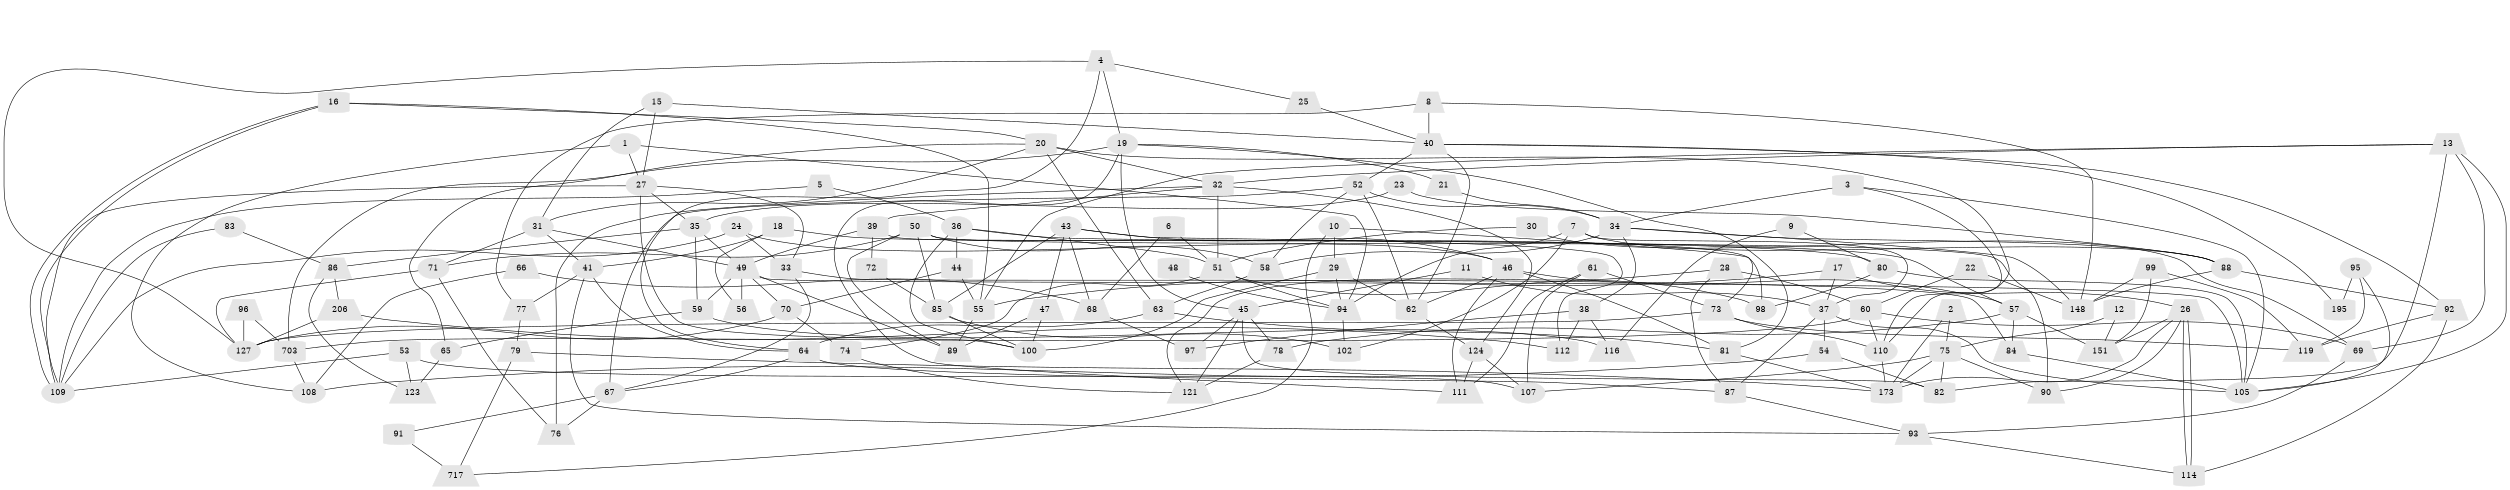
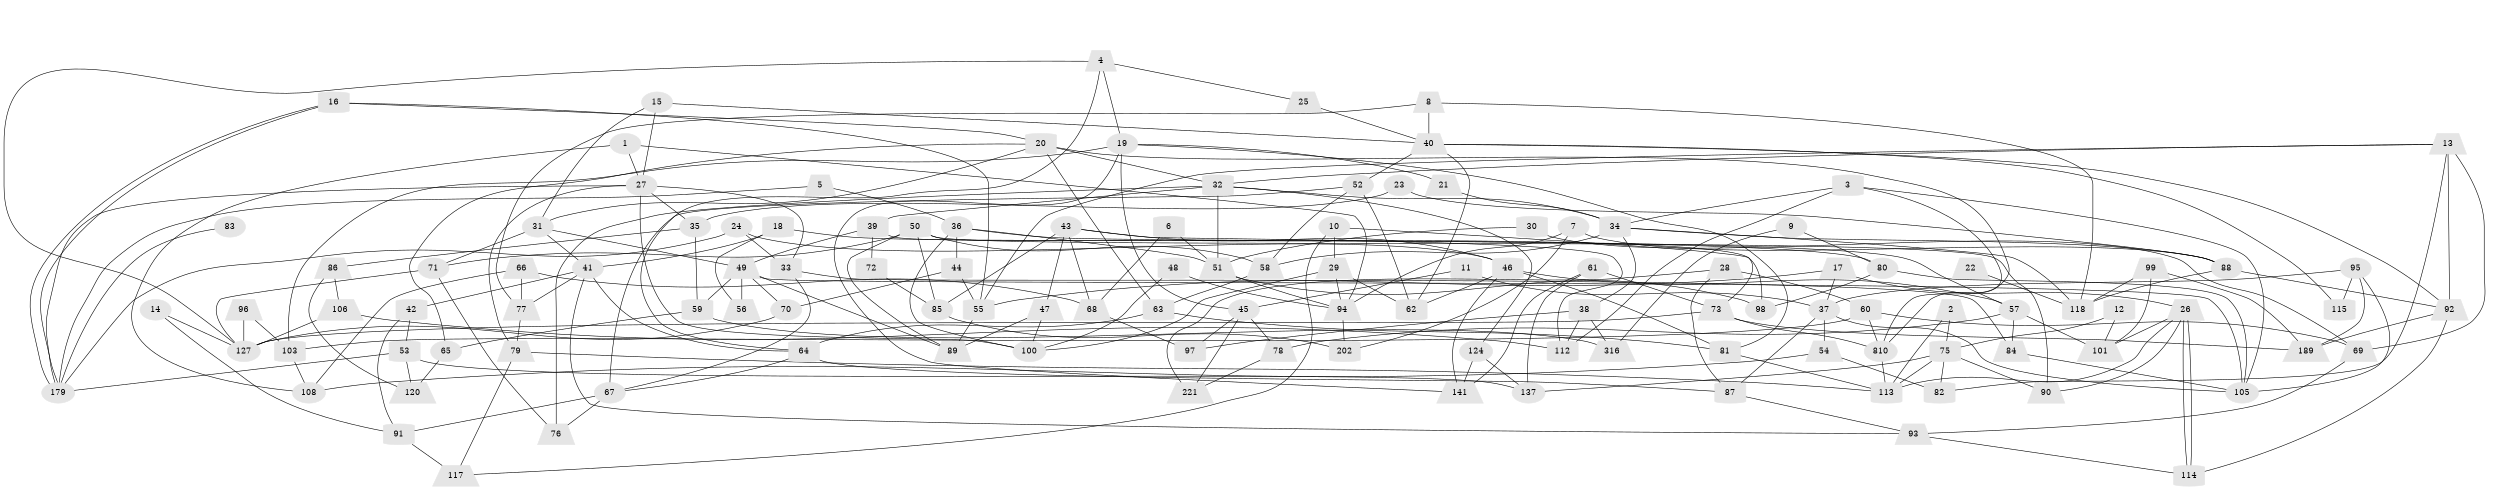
edge "52" -- "34": now "32" -- "34"
edge "27" -- "79": added
edge "3" -- "112": added
edge "7" -- "37": now "95" -- "37"
edge "35" -- "49": removed
edge "83" -- "86": removed
edge "22" -- "60": removed
edge "66" -- "77": added
node "14": added
node "206": label "206" -> "106"
node "42": added
node "148": label "148" -> "118"
node "195": label "195" -> "115"
edge "85" -- "100": now "48" -- "100"
edge "62" -- "124": removed
edge "13" -- "105": now "13" -- "92"
node "703": label "703" -> "103"
node "74": removed
node "102": label "102" -> "202"
node "116": label "116" -> "316"
node "110": label "110" -> "810"
node "151": label "151" -> "101"
node "119": label "119" -> "189"
edge "45" -- "82": removed
node "109": label "109" -> "179"
node "123": label "123" -> "120"
node "121": label "121" -> "221"
node "111": label "111" -> "141"
node "107": label "107" -> "137"
node "173": label "173" -> "113"
node "717": label "717" -> "117"
